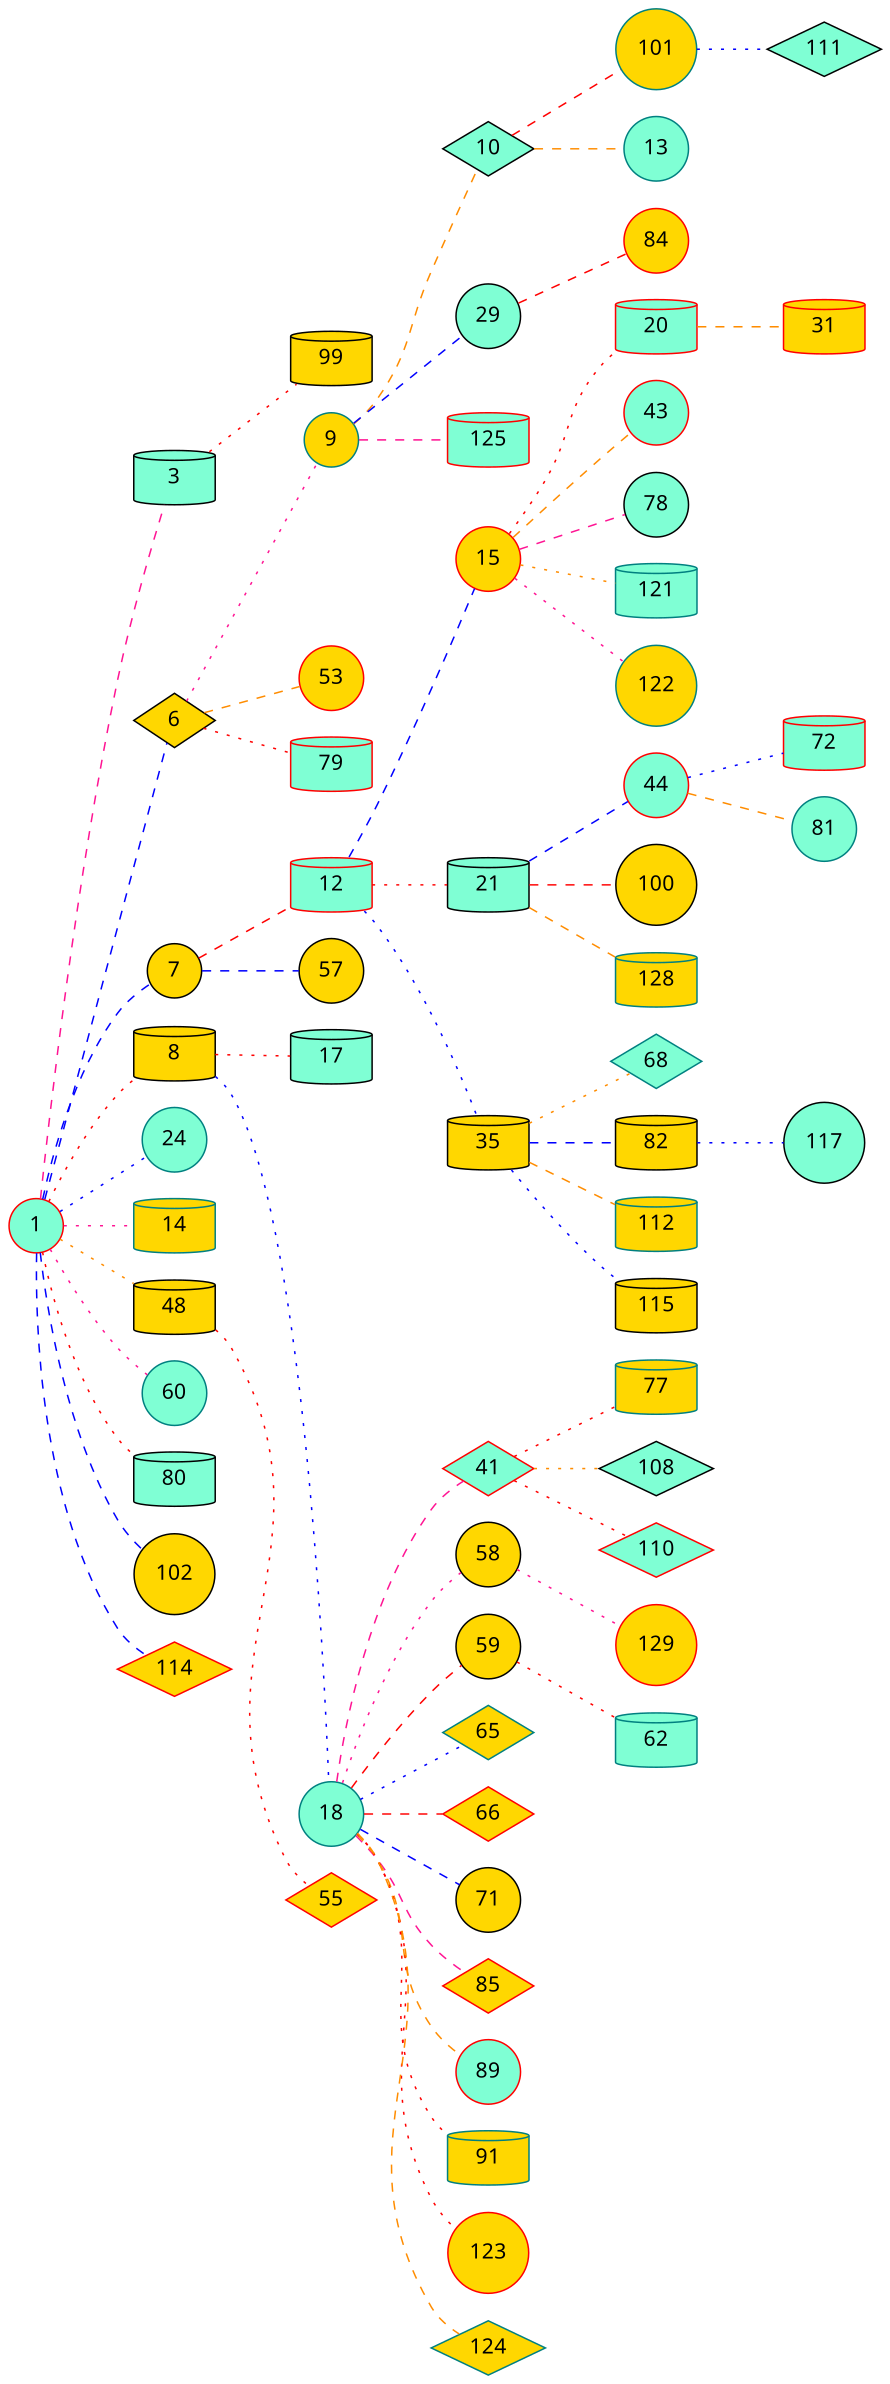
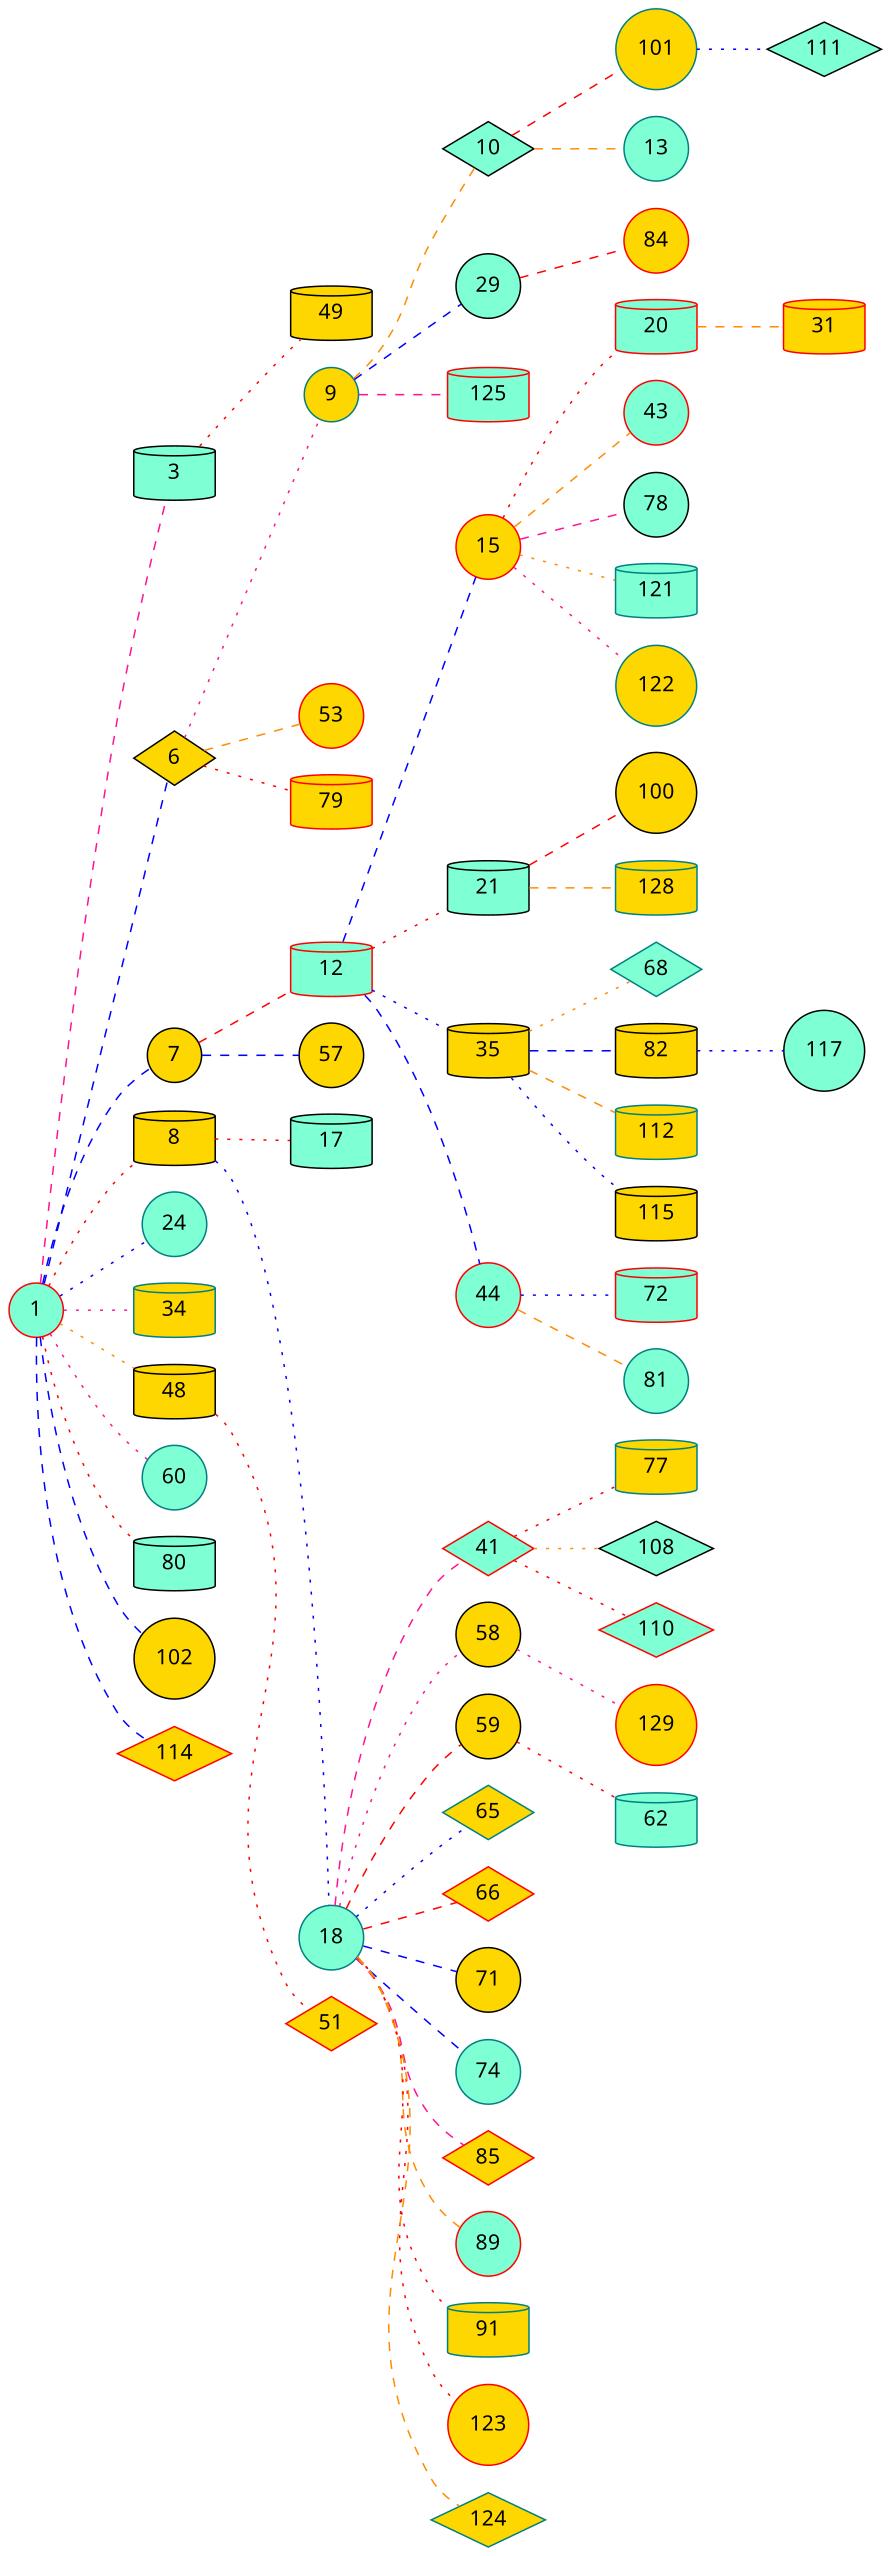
node "99": label "99" -> "49"
node "79": fillcolor aquamarine -> gold
edge "44" -- "21": now "44" -- "12"
node "14": label "14" -> "34"
node "55": label "55" -> "51"
node "74": added
